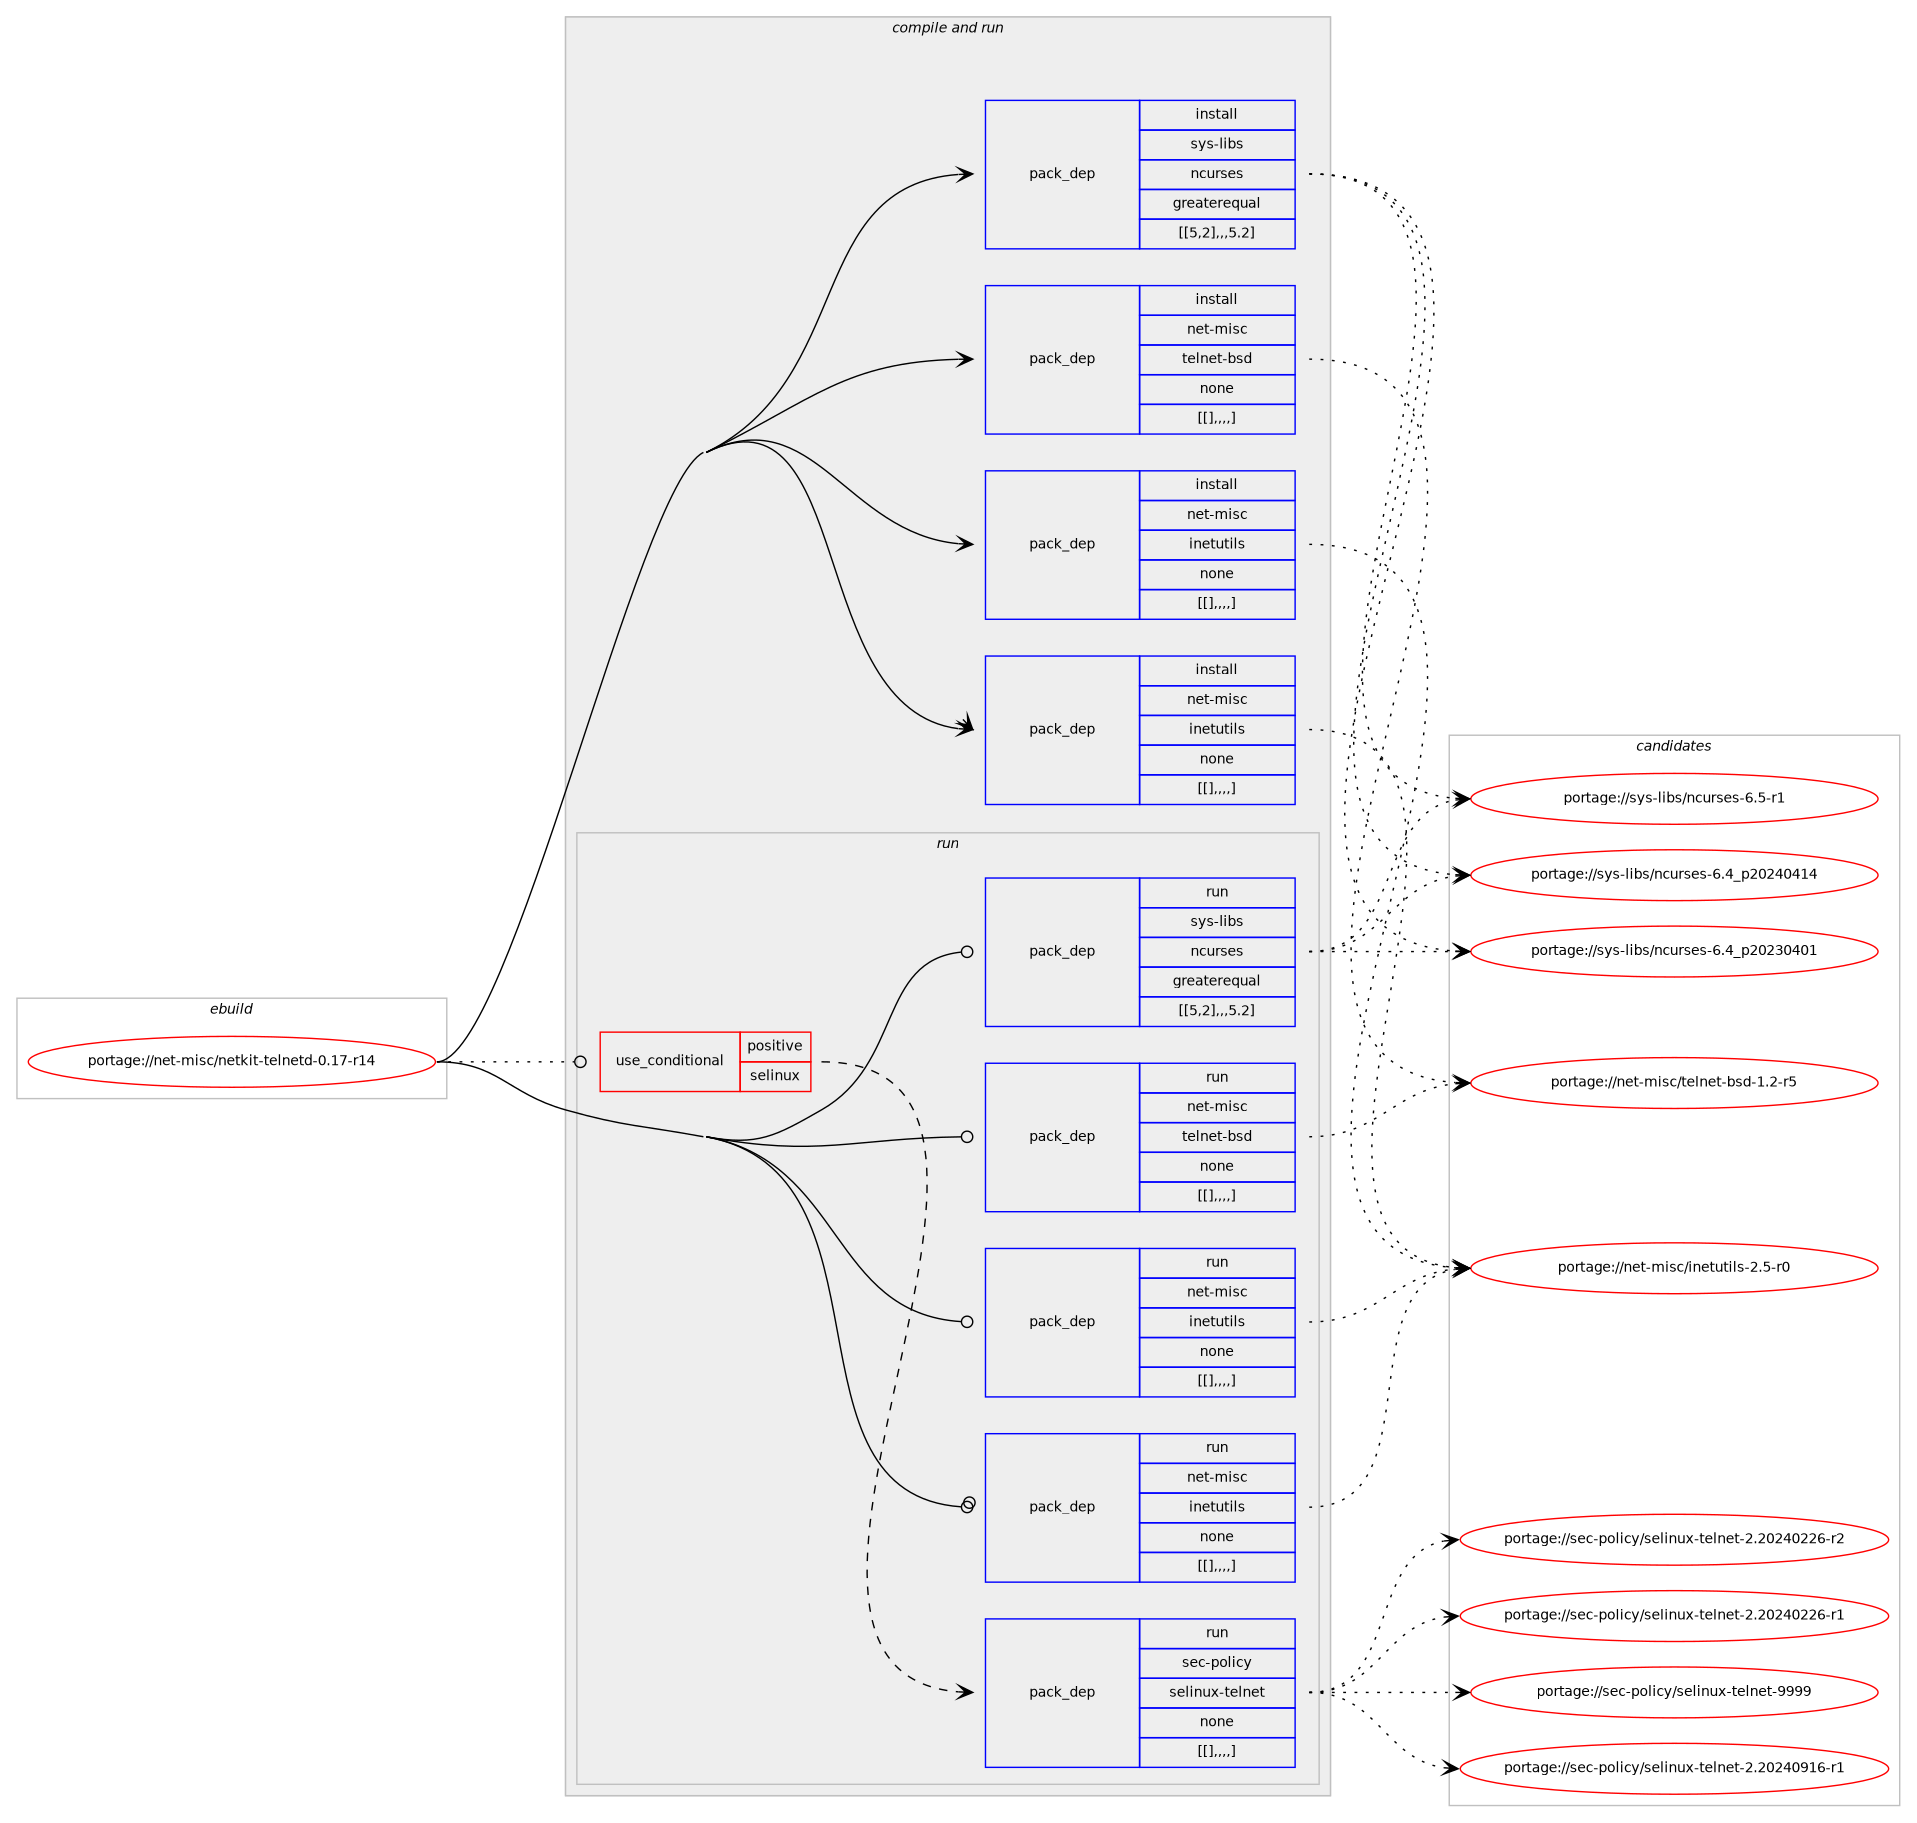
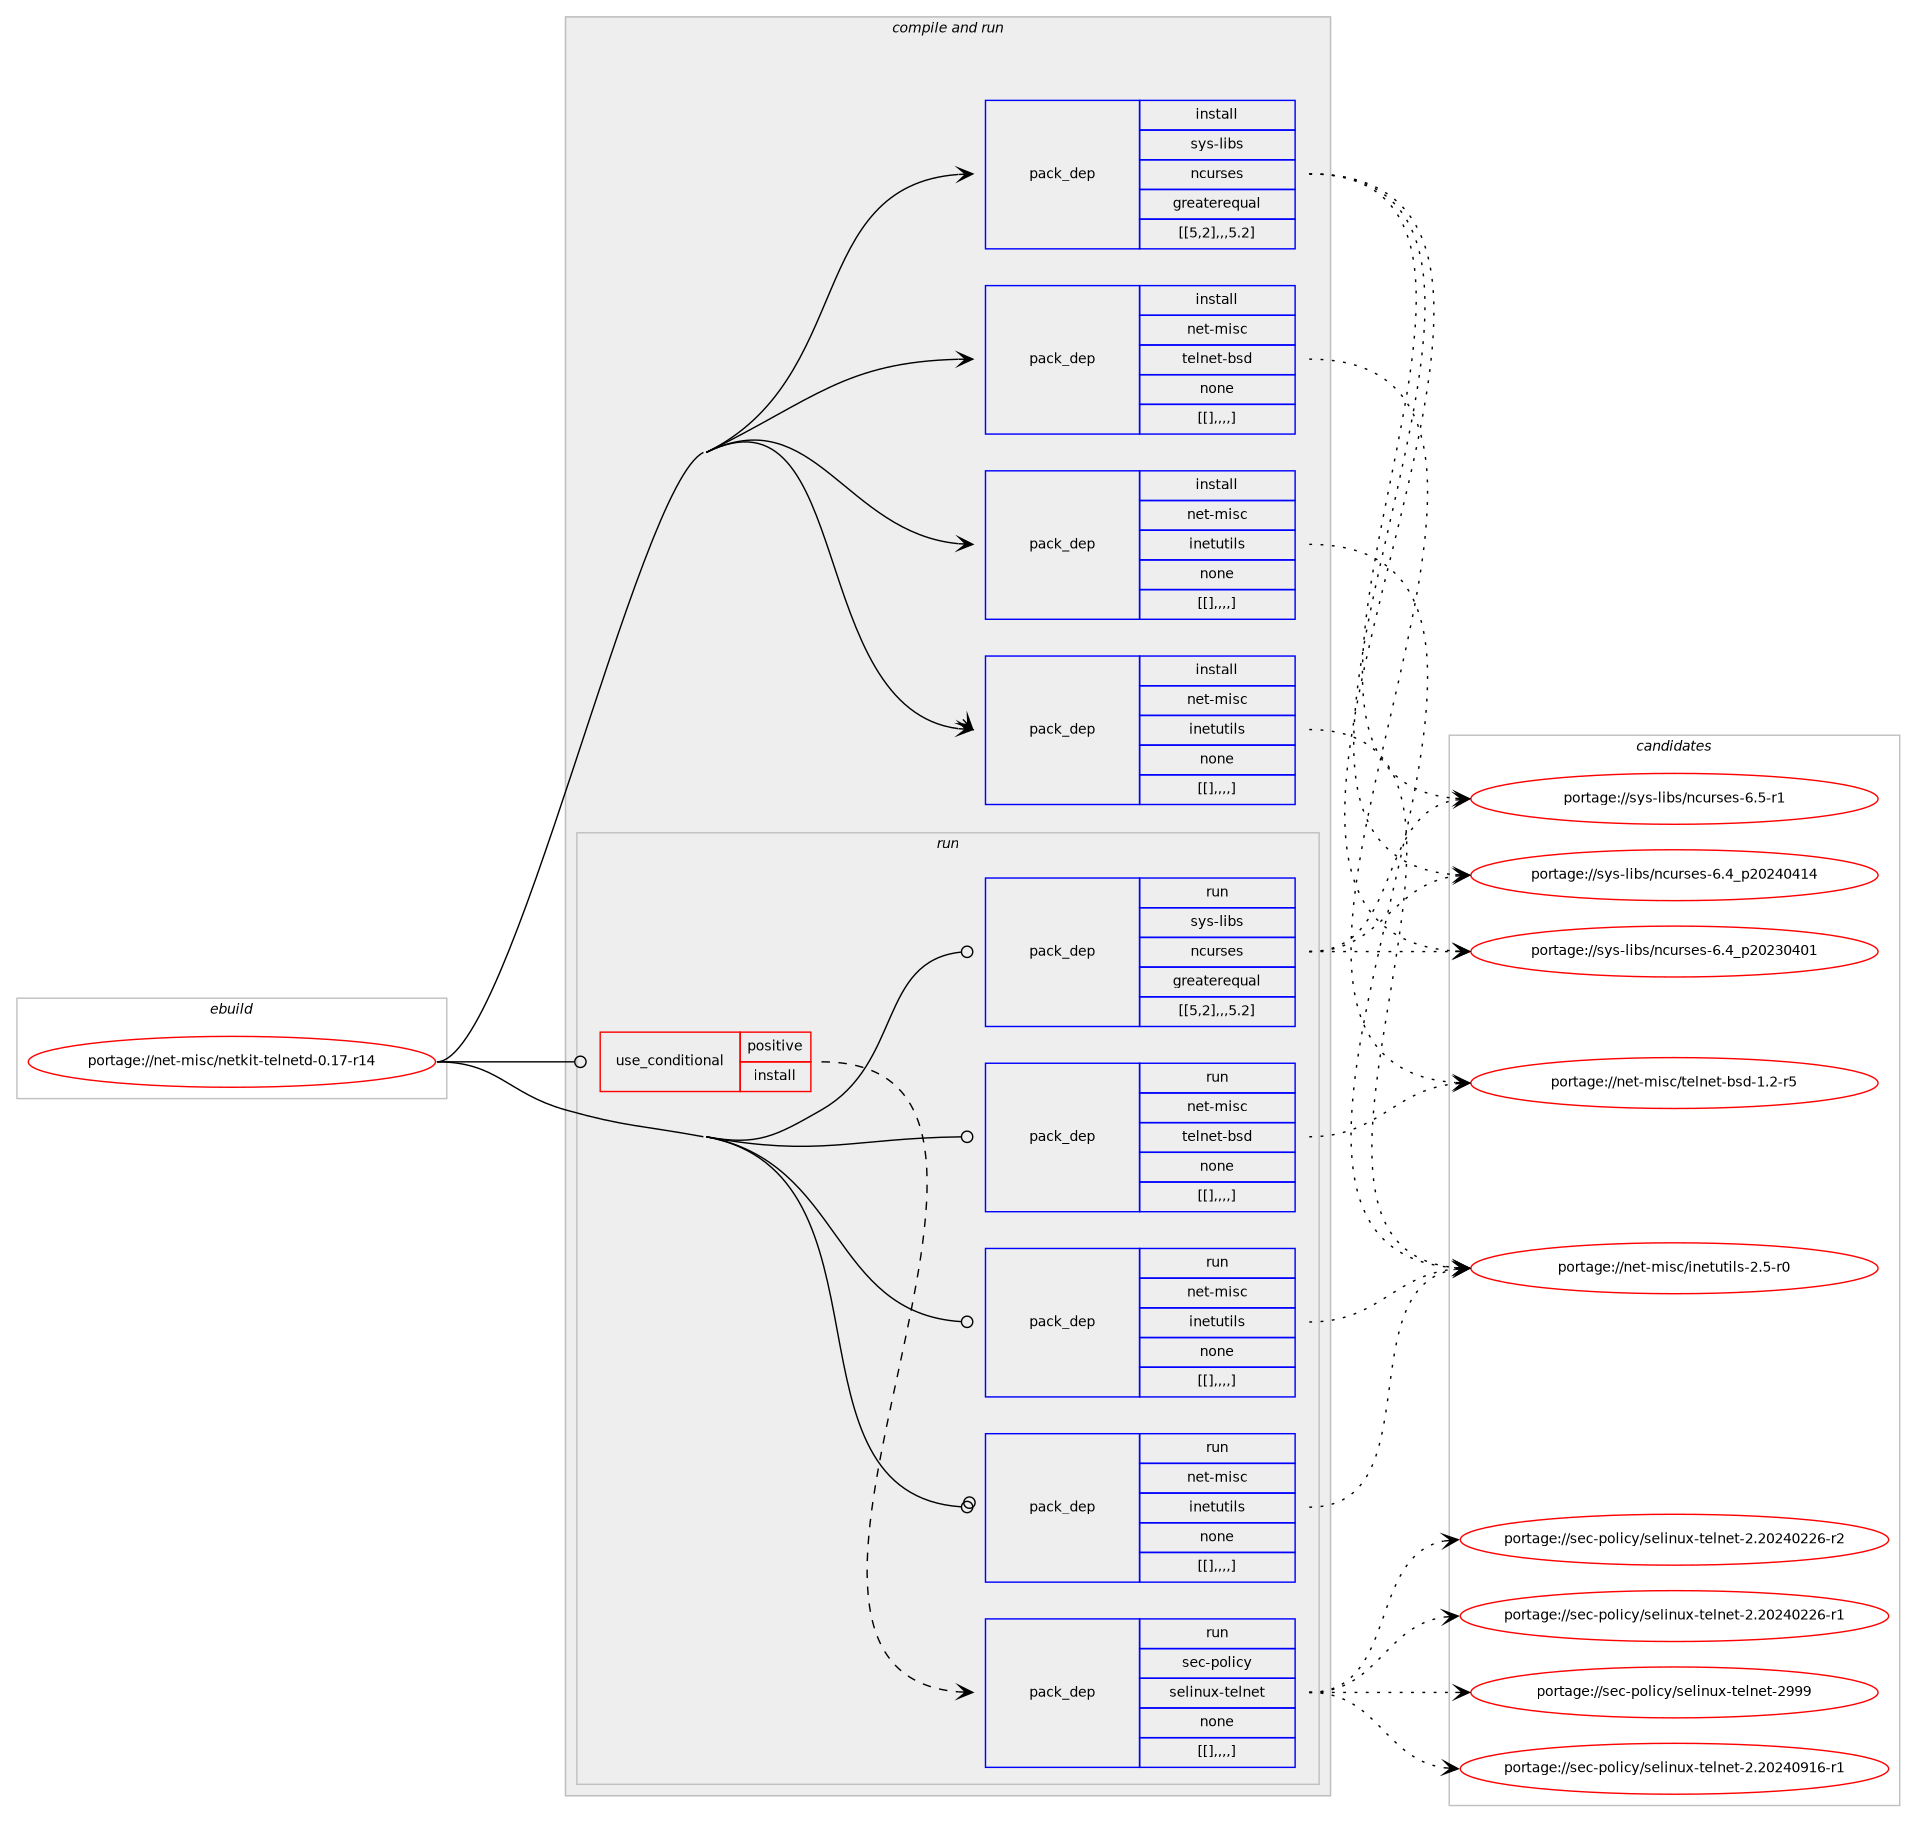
edge "portage://net-misc/netkit-telnetd-0.17-r14" -> "use_conditional": style dotted -> solid
node "use_conditional": text "selinux" -> "install"
node "portage://sec-policy/selinux-telnet-9999": label "portage://sec-policy/selinux-telnet-9999" -> "portage://sec-policy/selinux-telnet-2999"
